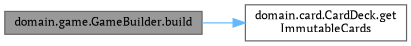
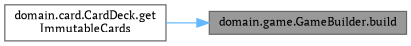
edge "domain.game.GameBuilder.build" -> "domain.card.CardDeck.get ImmutableCards": reversed
